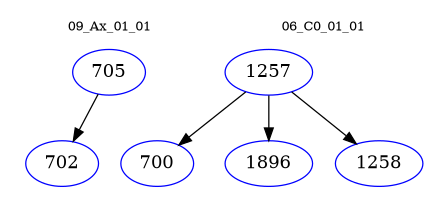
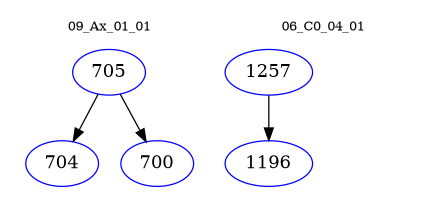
cluster "06_C0_01_01": label "06_C0_01_01" -> "06_C0_04_01"
edge "1257" -> "700": now "705" -> "700"
node "702": label "702" -> "704"
node "1896": label "1896" -> "1196"
node "1258": removed
